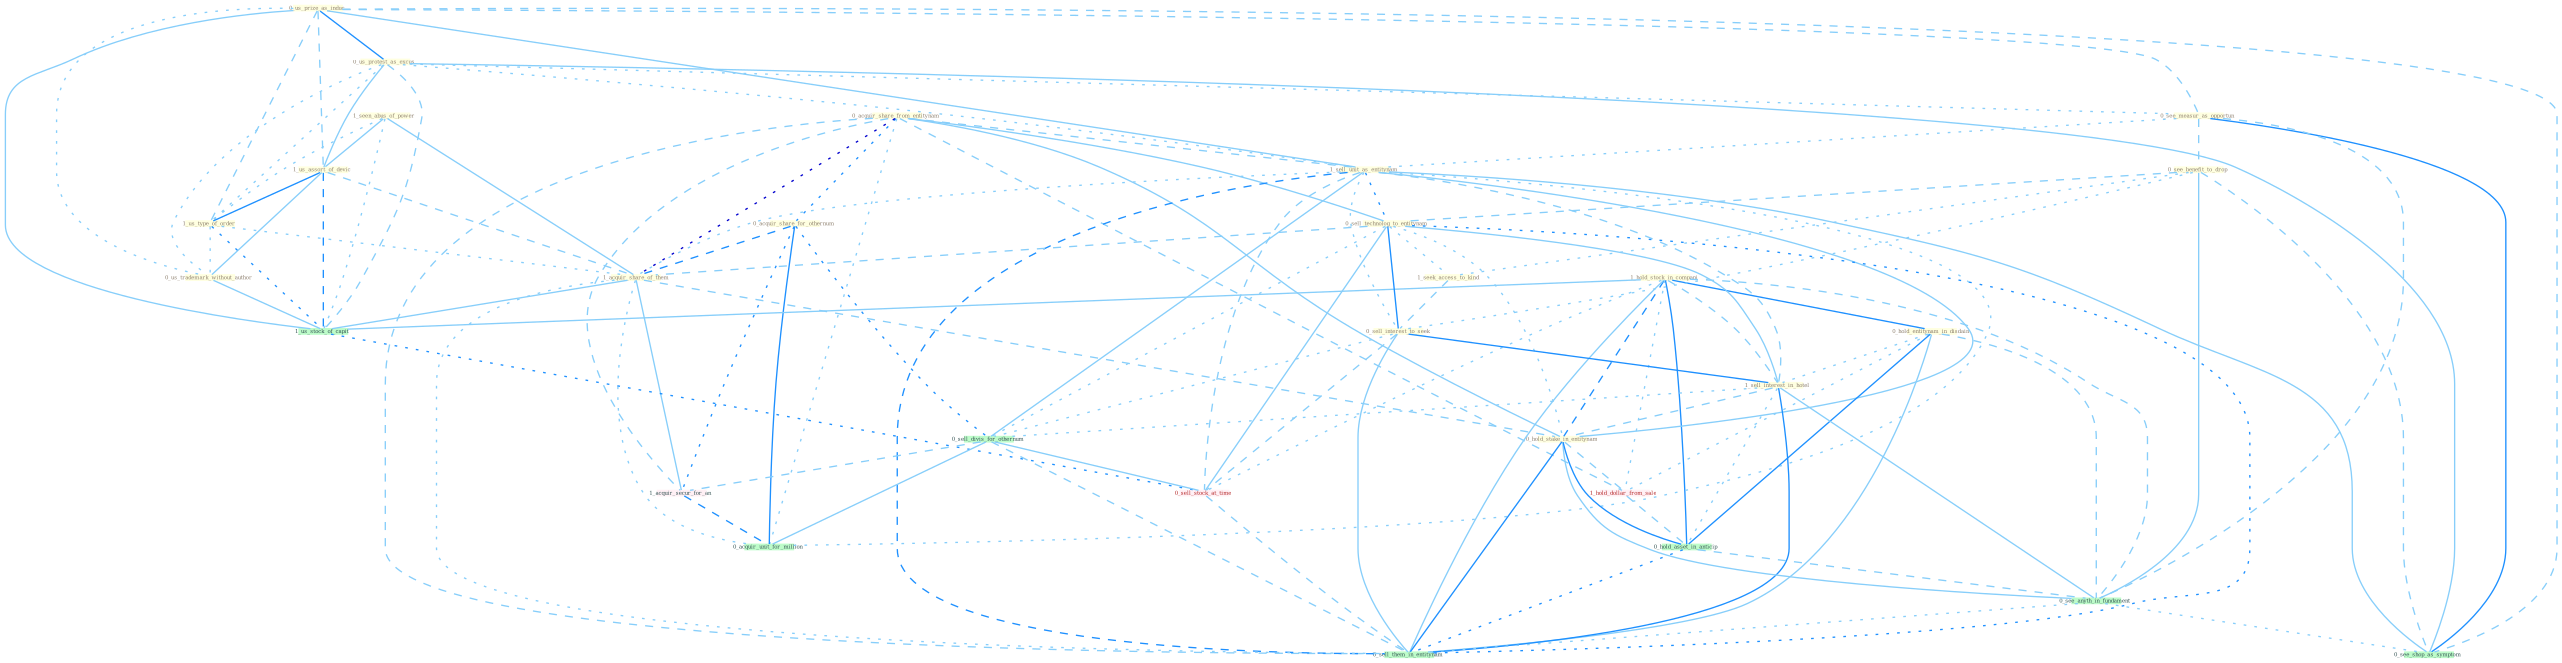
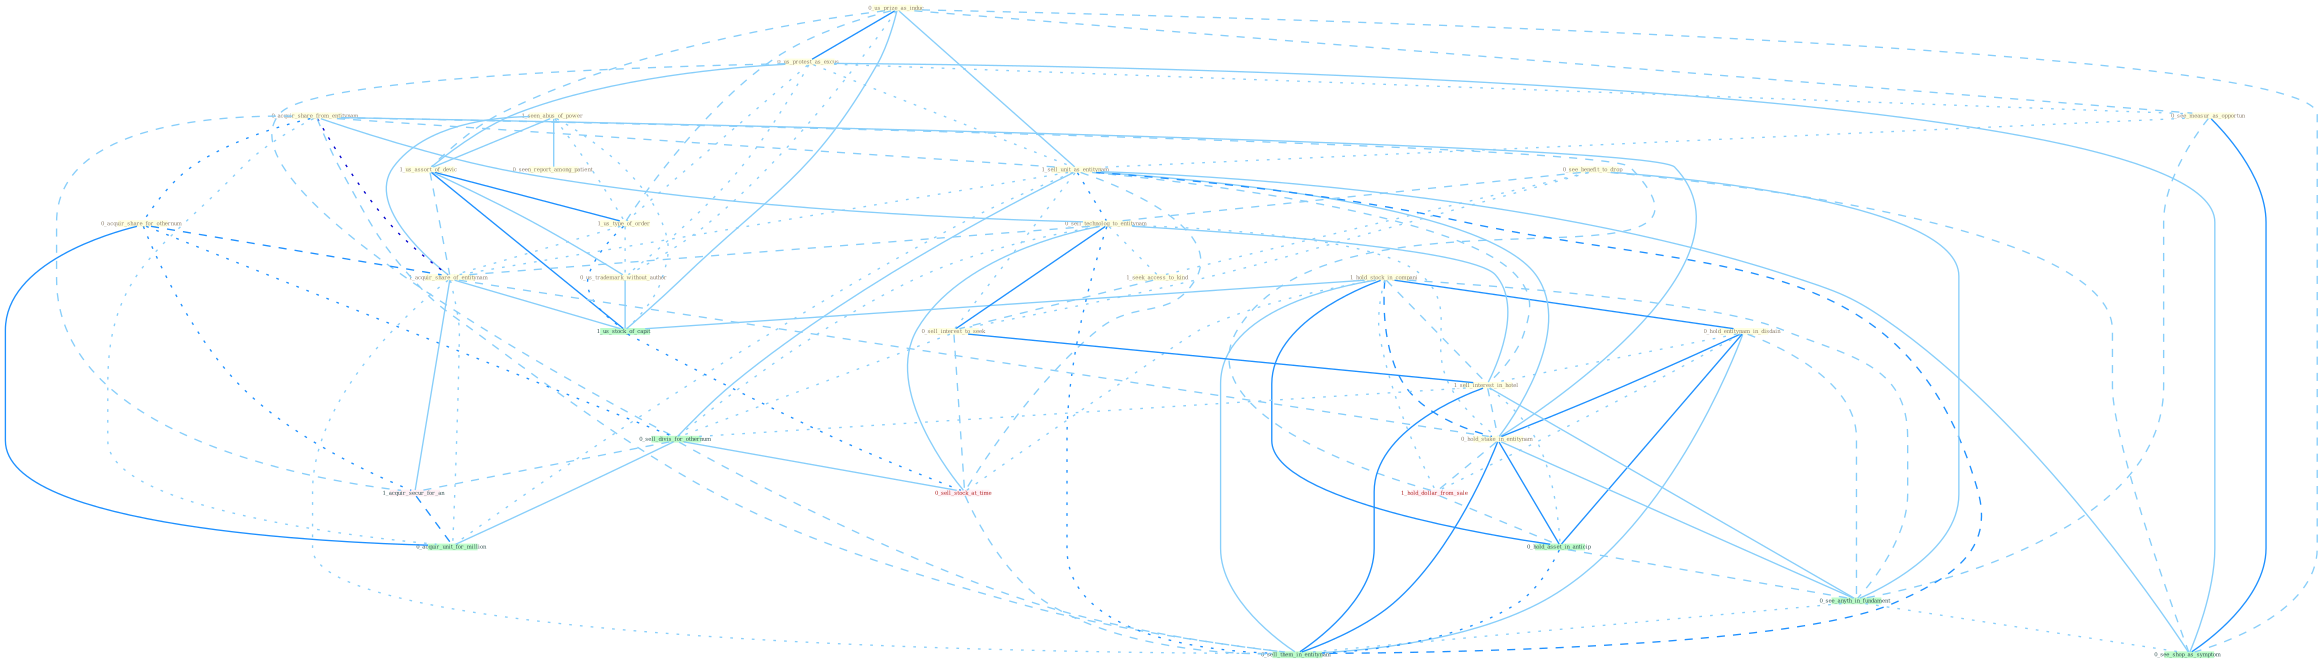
edge "0_see_measur_as_opportun" -- "0_see_benefit_to_drop": removed
node "0_seen_report_among_patient": added
edge "0_us_protest_as_excus" -- "1_us_stock_of_capit": now "0_us_protest_as_excus" -- "0_sell_divis_for_othernum"
edge "1_us_assort_of_devic" -- "1_us_stock_of_capit": style dashed -> solid
node "1_acquir_share_of_them": label "1_acquir_share_of_them" -> "1_acquir_share_of_entitynam"
edge "0_hold_entitynam_in_disdain" -- "0_hold_stake_in_entitynam": added
edge "0_sell_interest_to_seek" -- "0_sell_them_in_entitynam": removed
